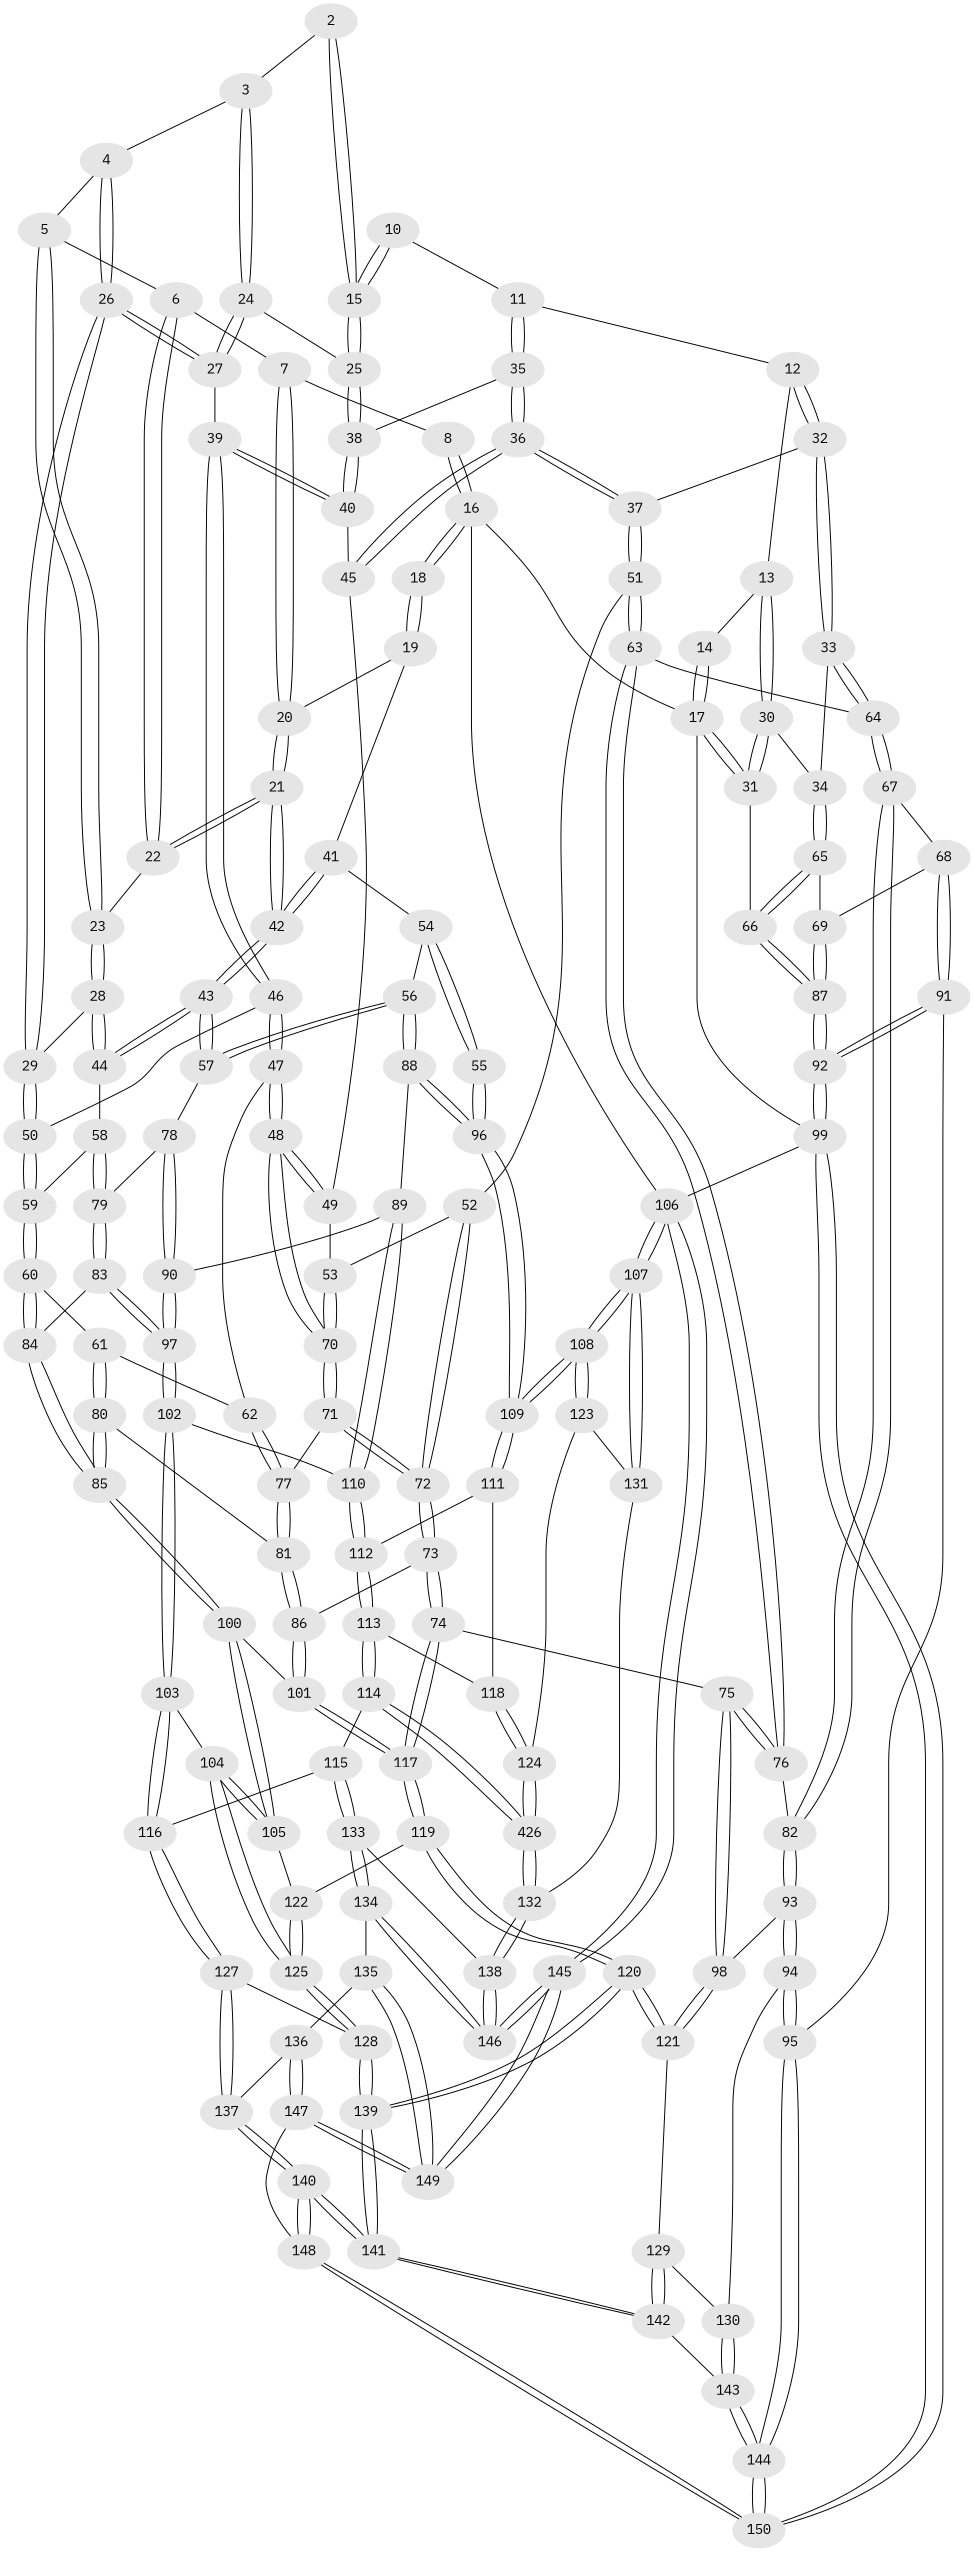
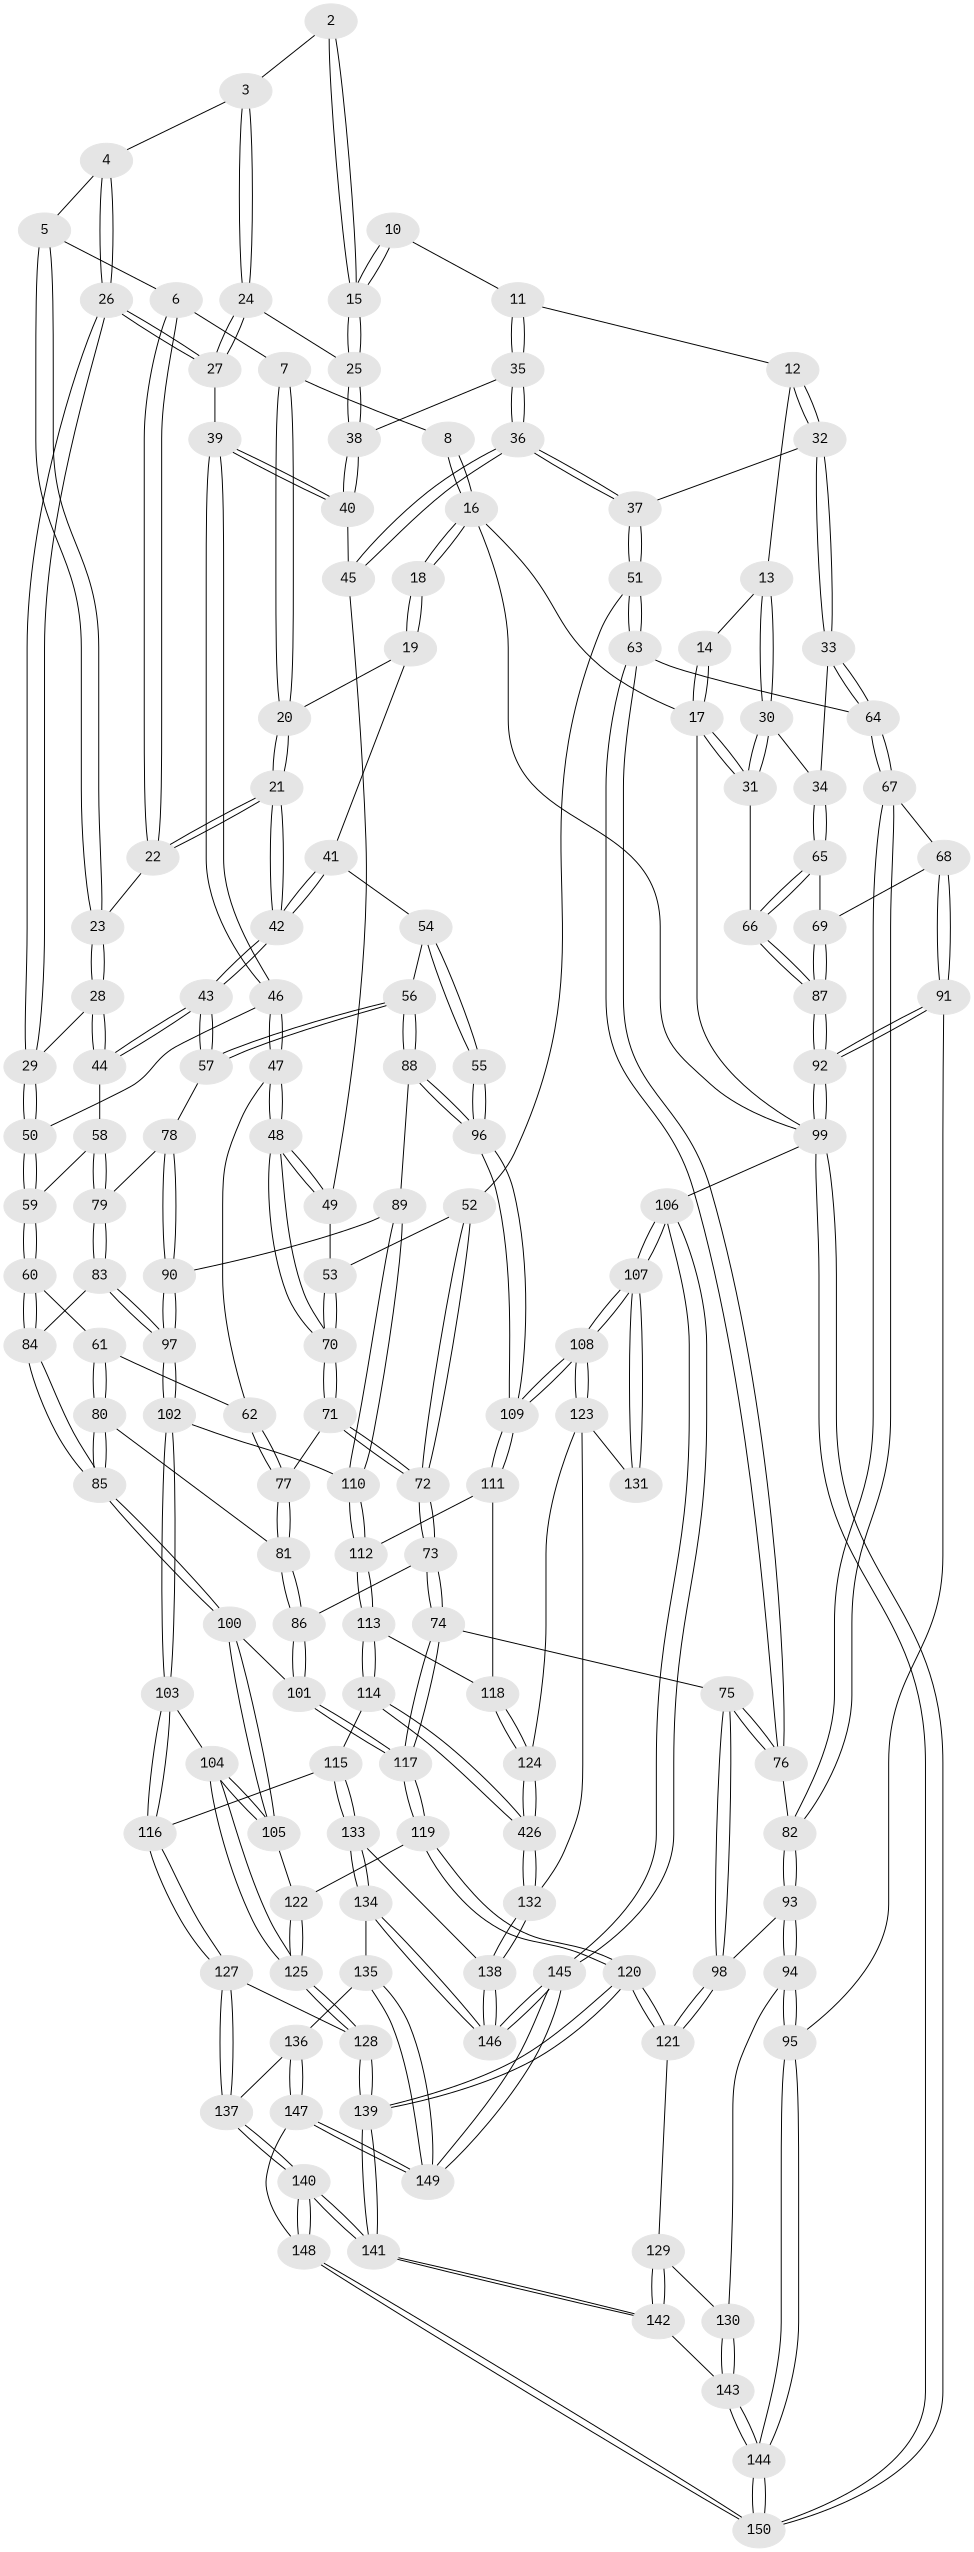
edge "16" -- "106": now "16" -- "99"
edge "131" -- "132": now "123" -- "132"
